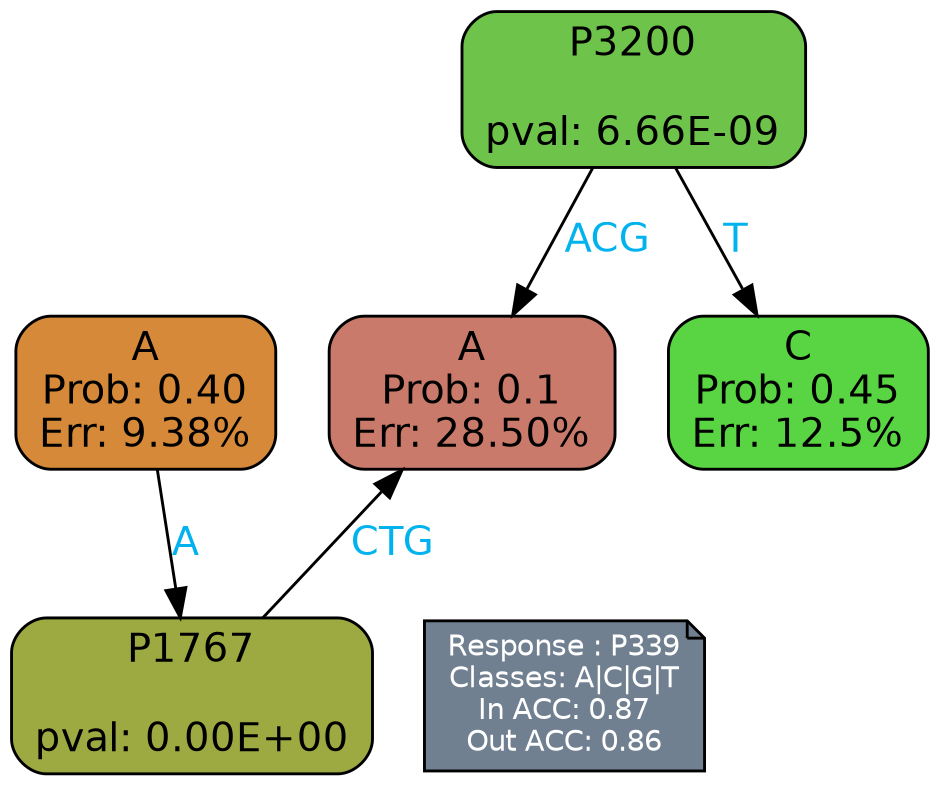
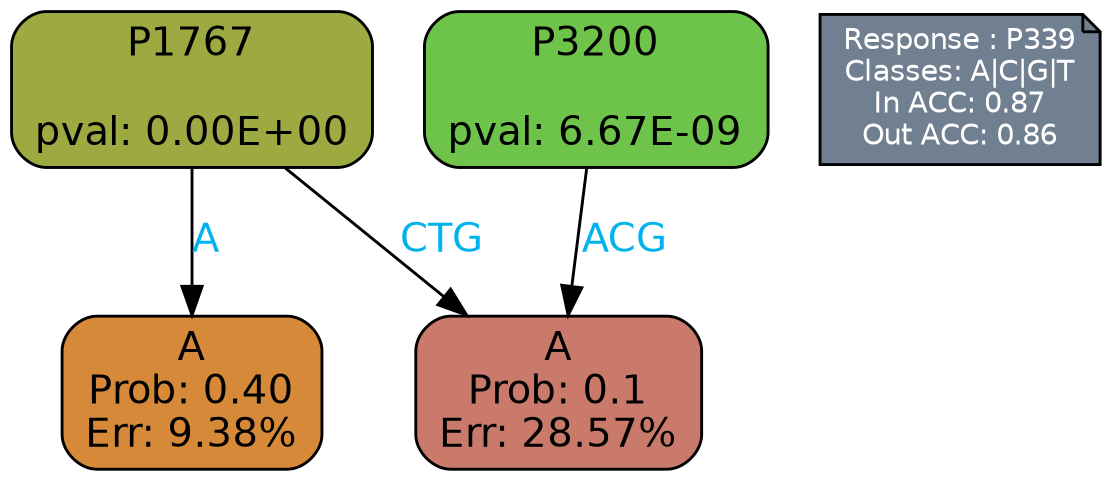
node "P3200 pval: 6.66E-09": label "P3200 pval: 6.66E-09" -> "P3200 pval: 6.67E-09"
node "A Prob: 0.1 Err: 28.50%": label "A Prob: 0.1 Err: 28.50%" -> "A Prob: 0.1 Err: 28.57%"
node "C Prob: 0.45 Err: 12.5%": removed
edge "A Prob: 0.40 Err: 9.38%" -> "P1767 pval: 0.00E+00": reversed
